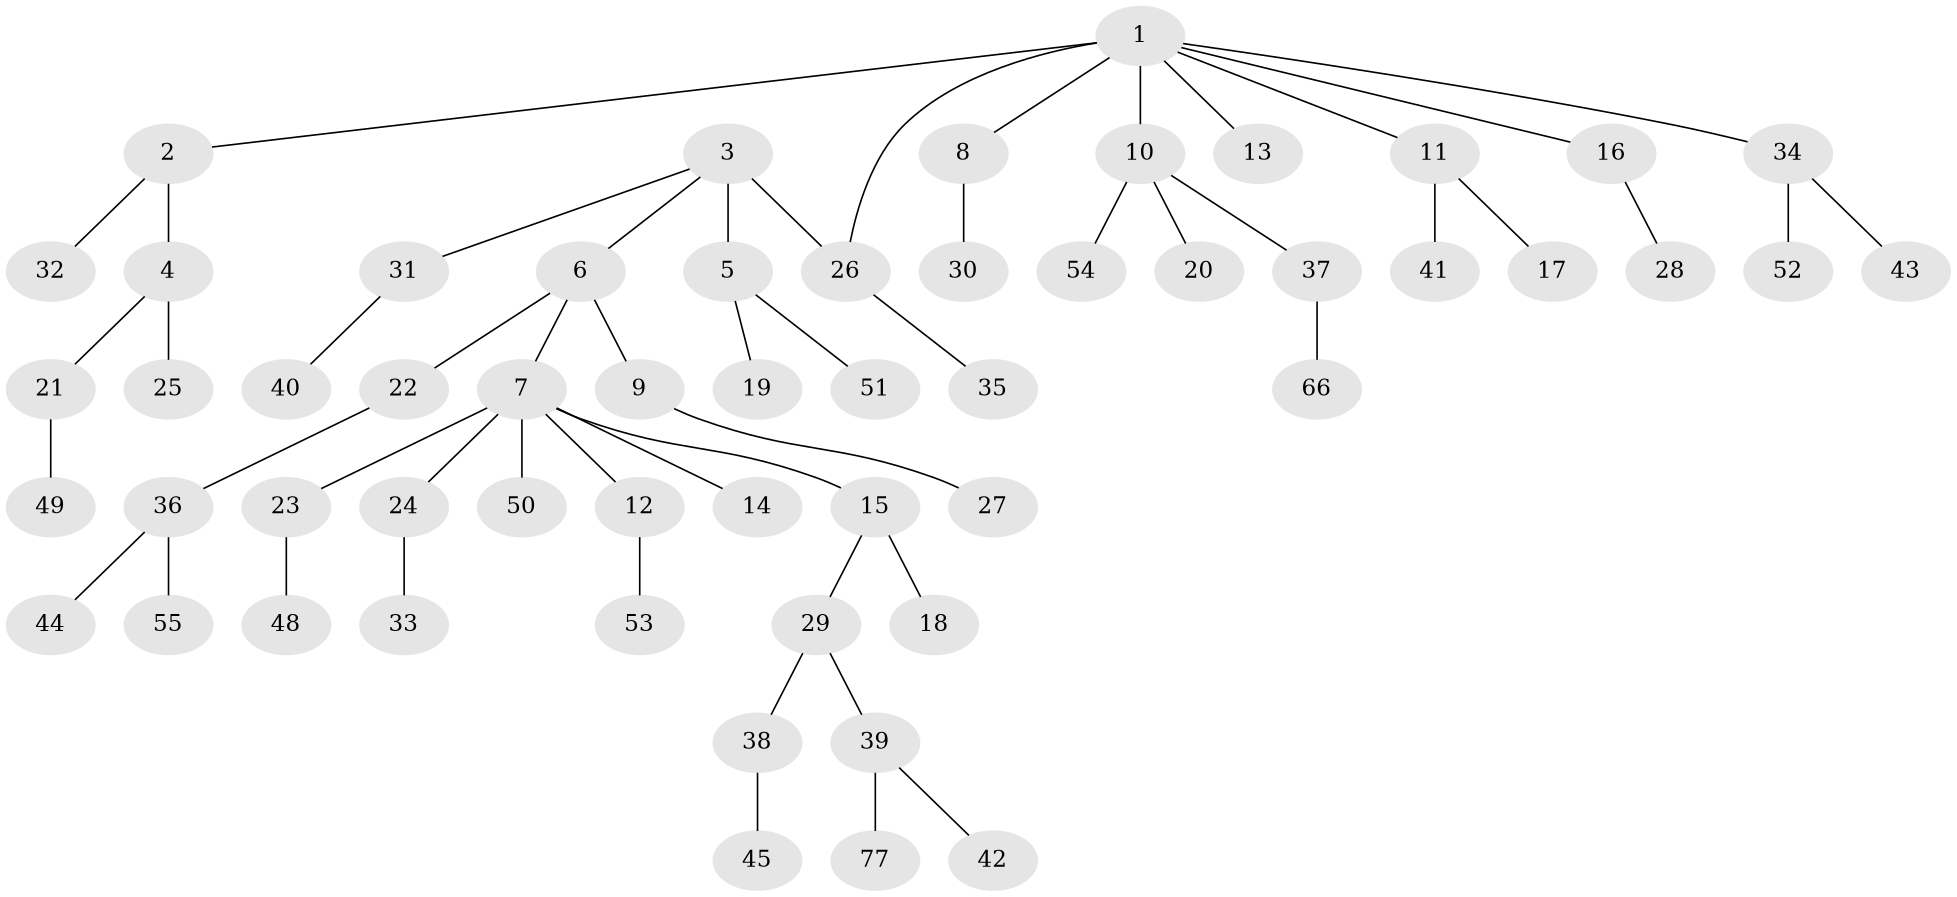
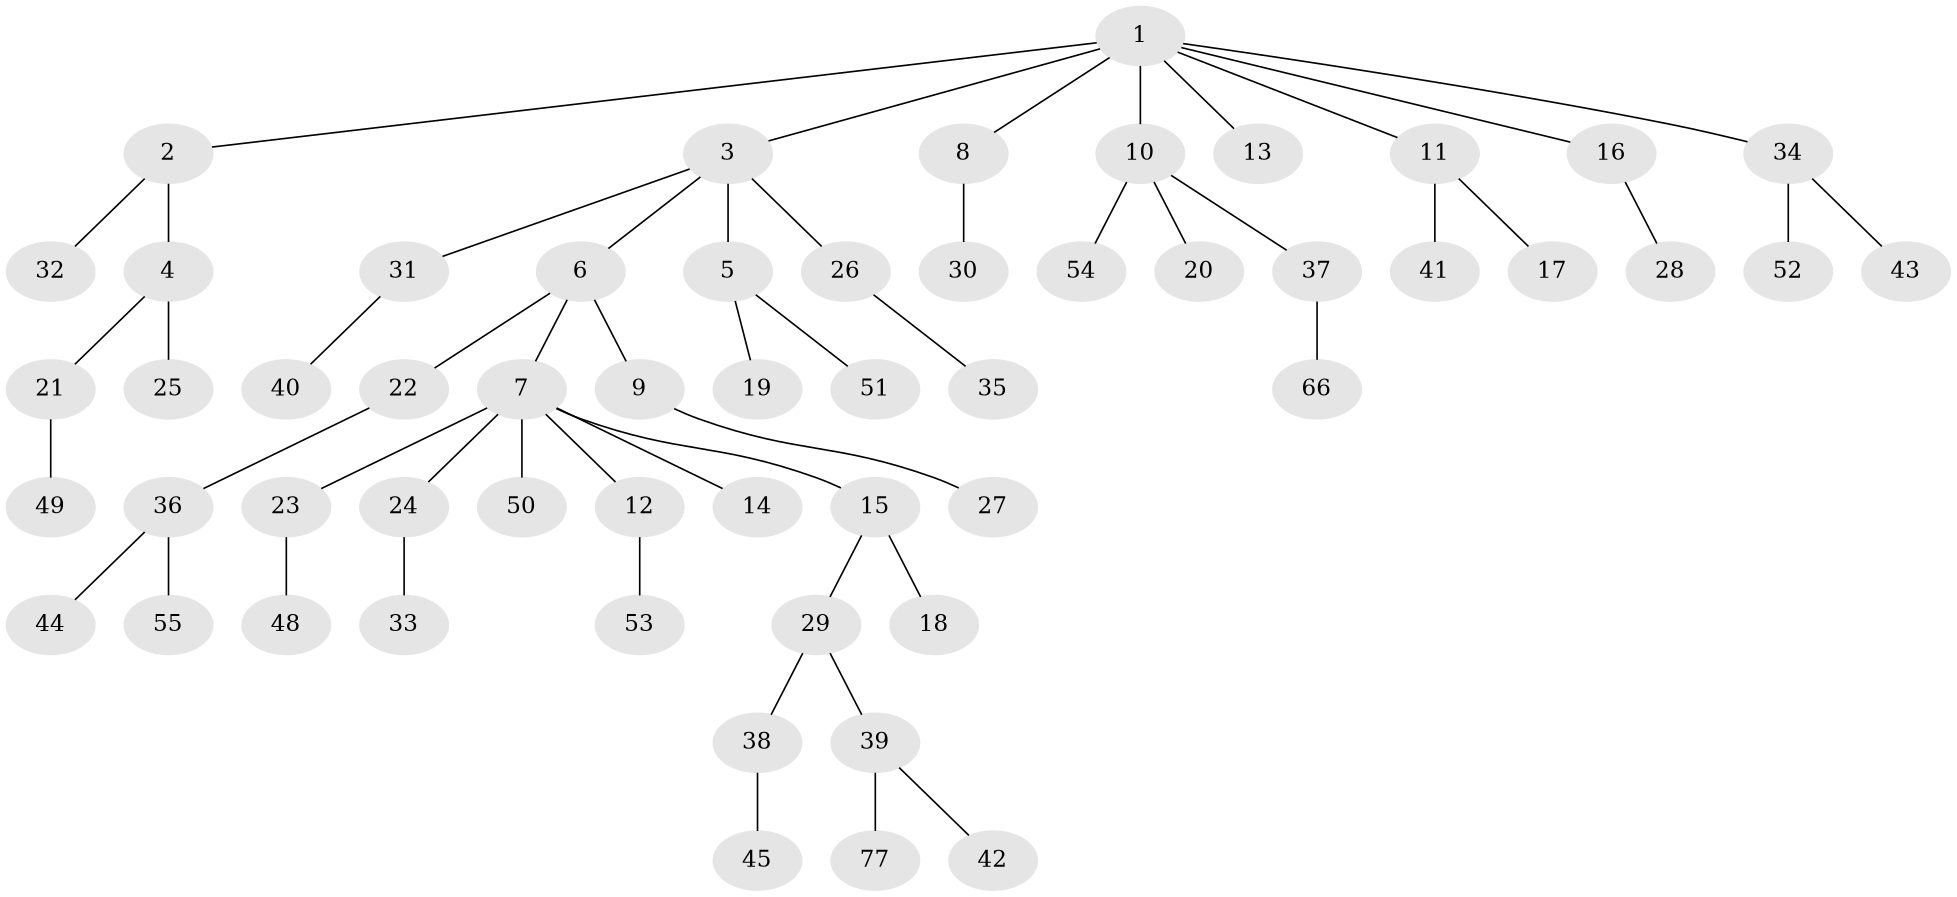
edge "1" -- "26": now "1" -- "3"
